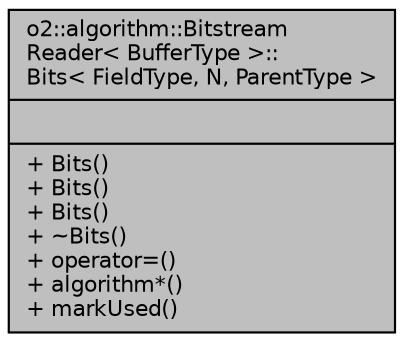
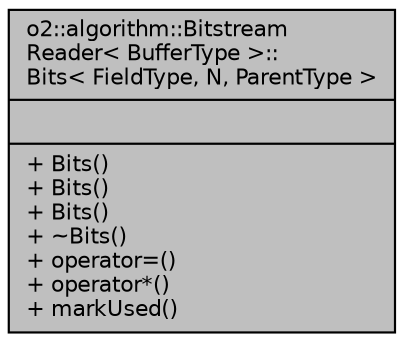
node "o2::algorithm::Bitstream": text "+ algorithm*()" -> "+ operator*()"
